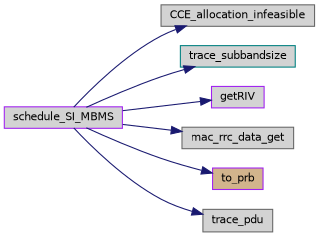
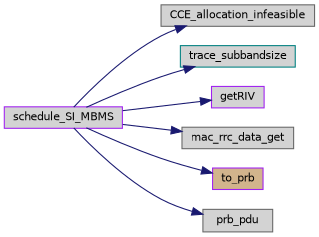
node "trace_pdu": label "trace_pdu" -> "prb_pdu"
